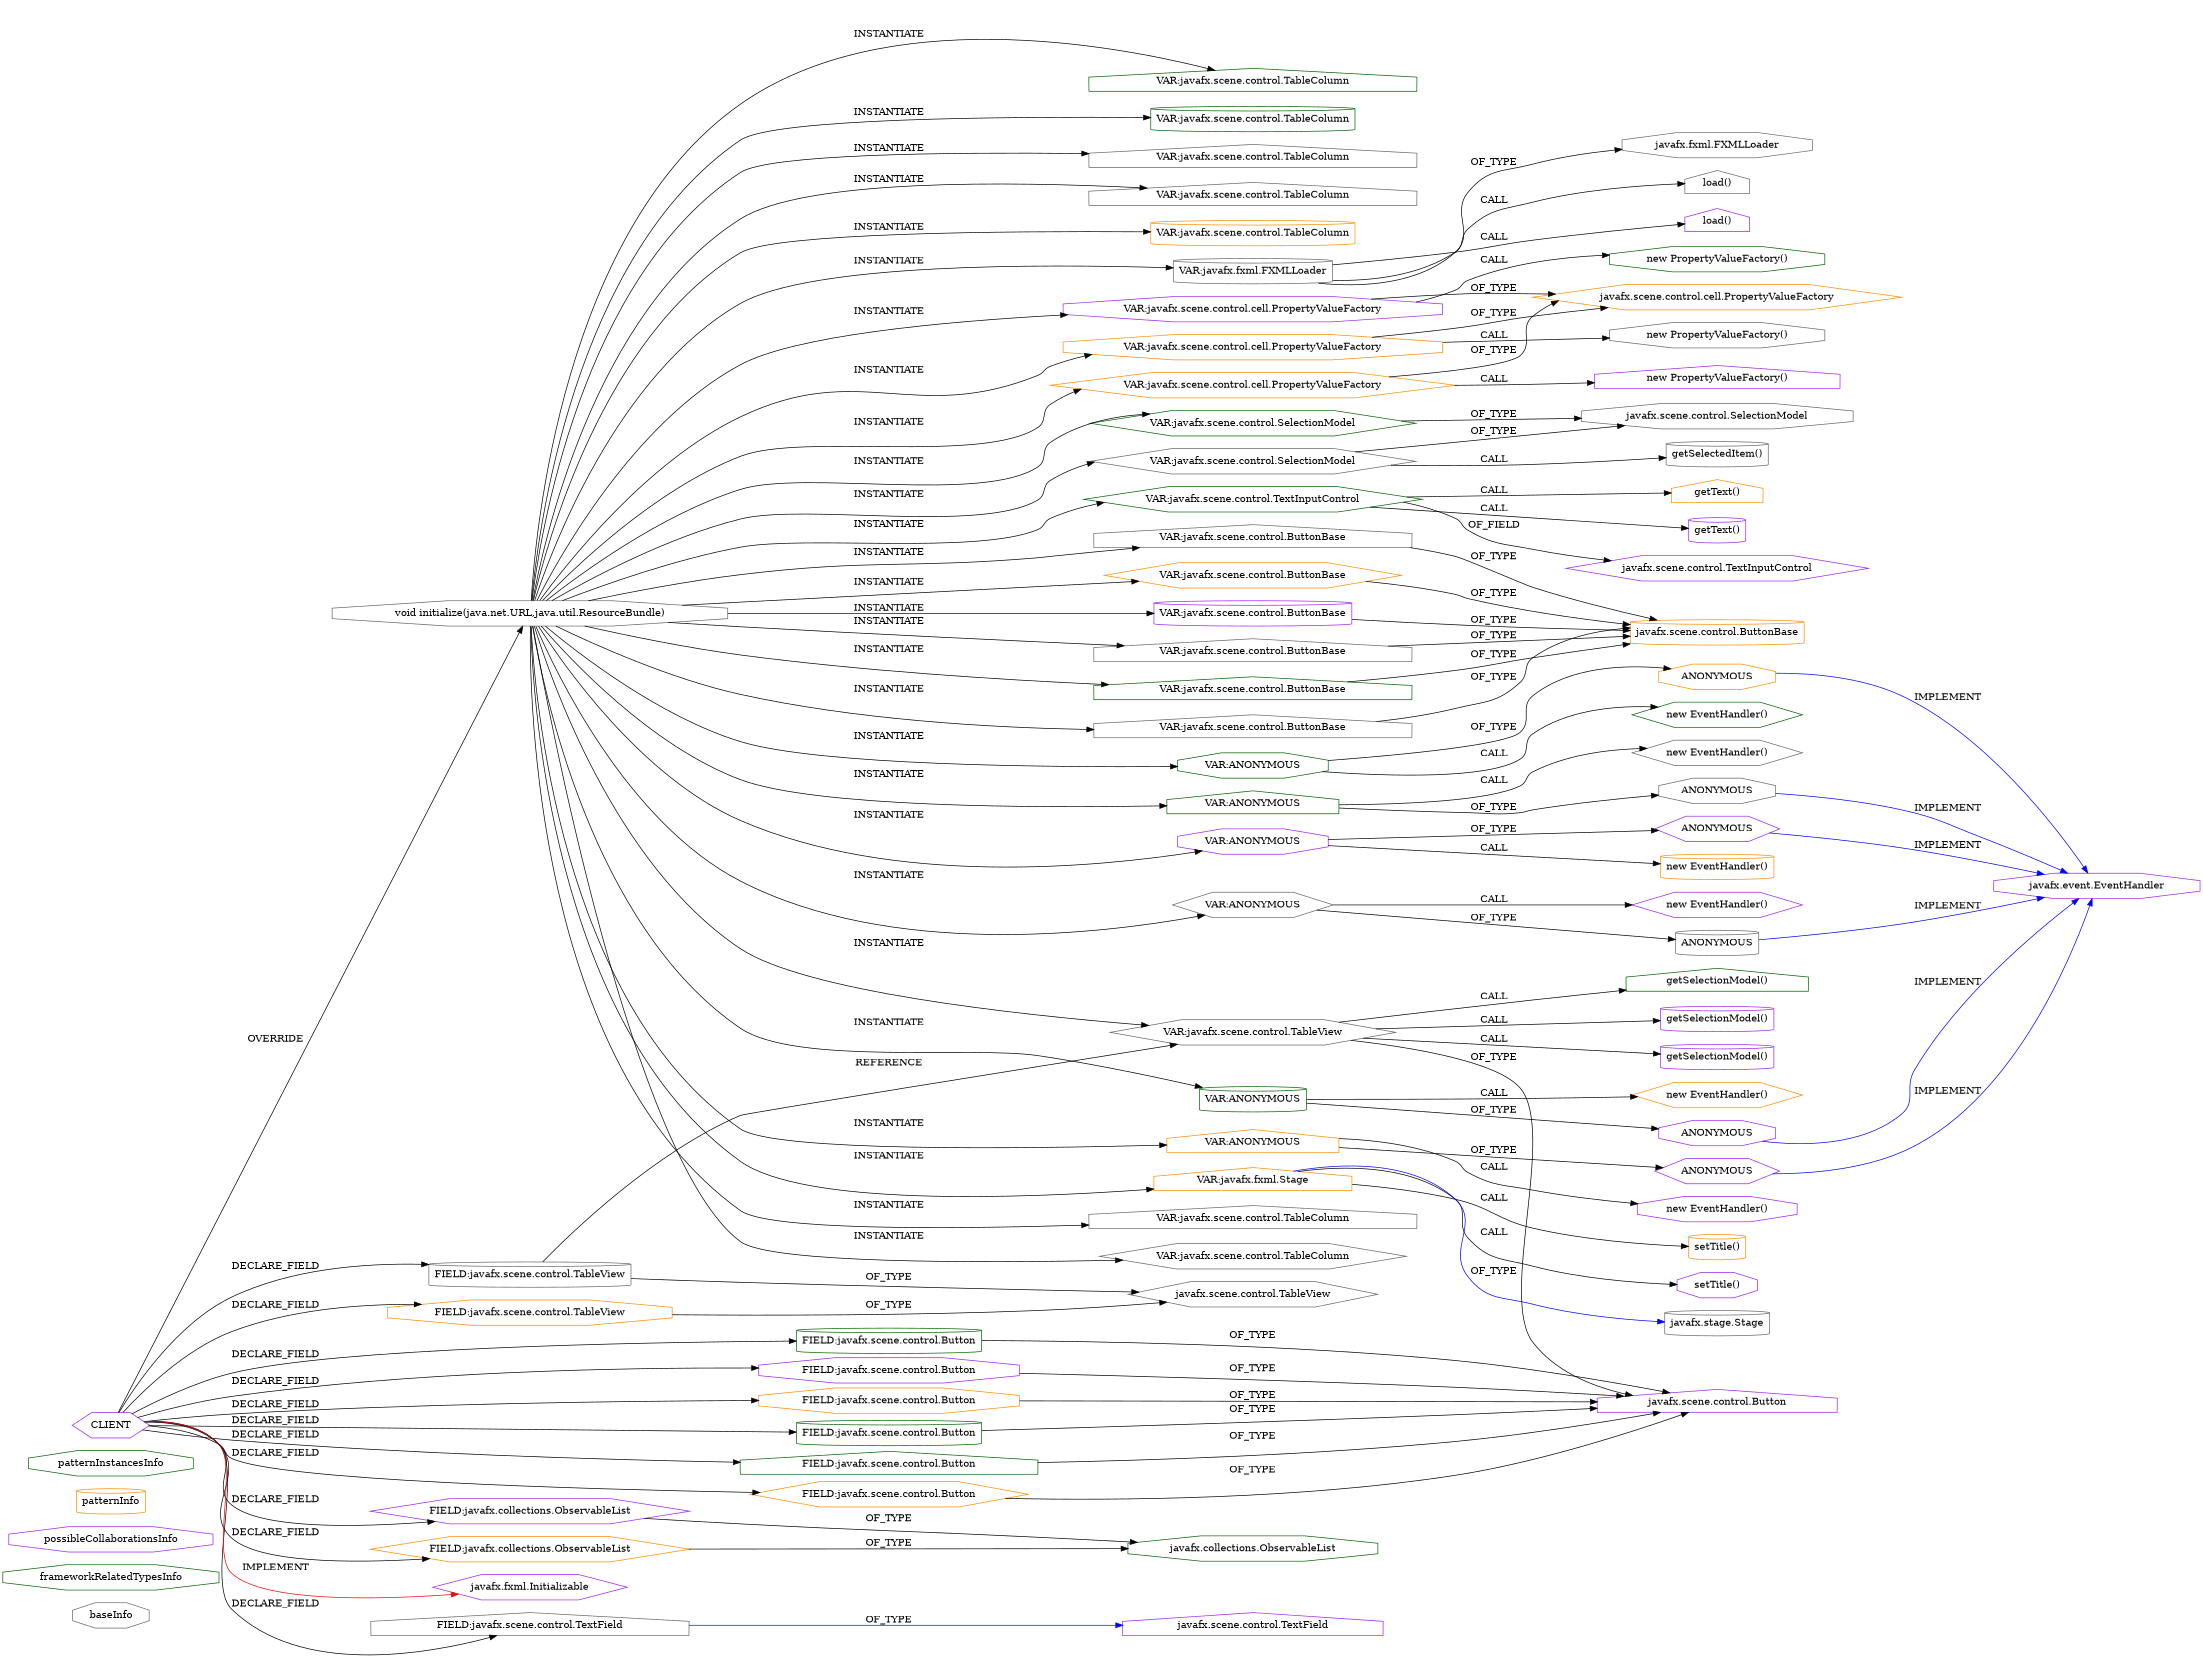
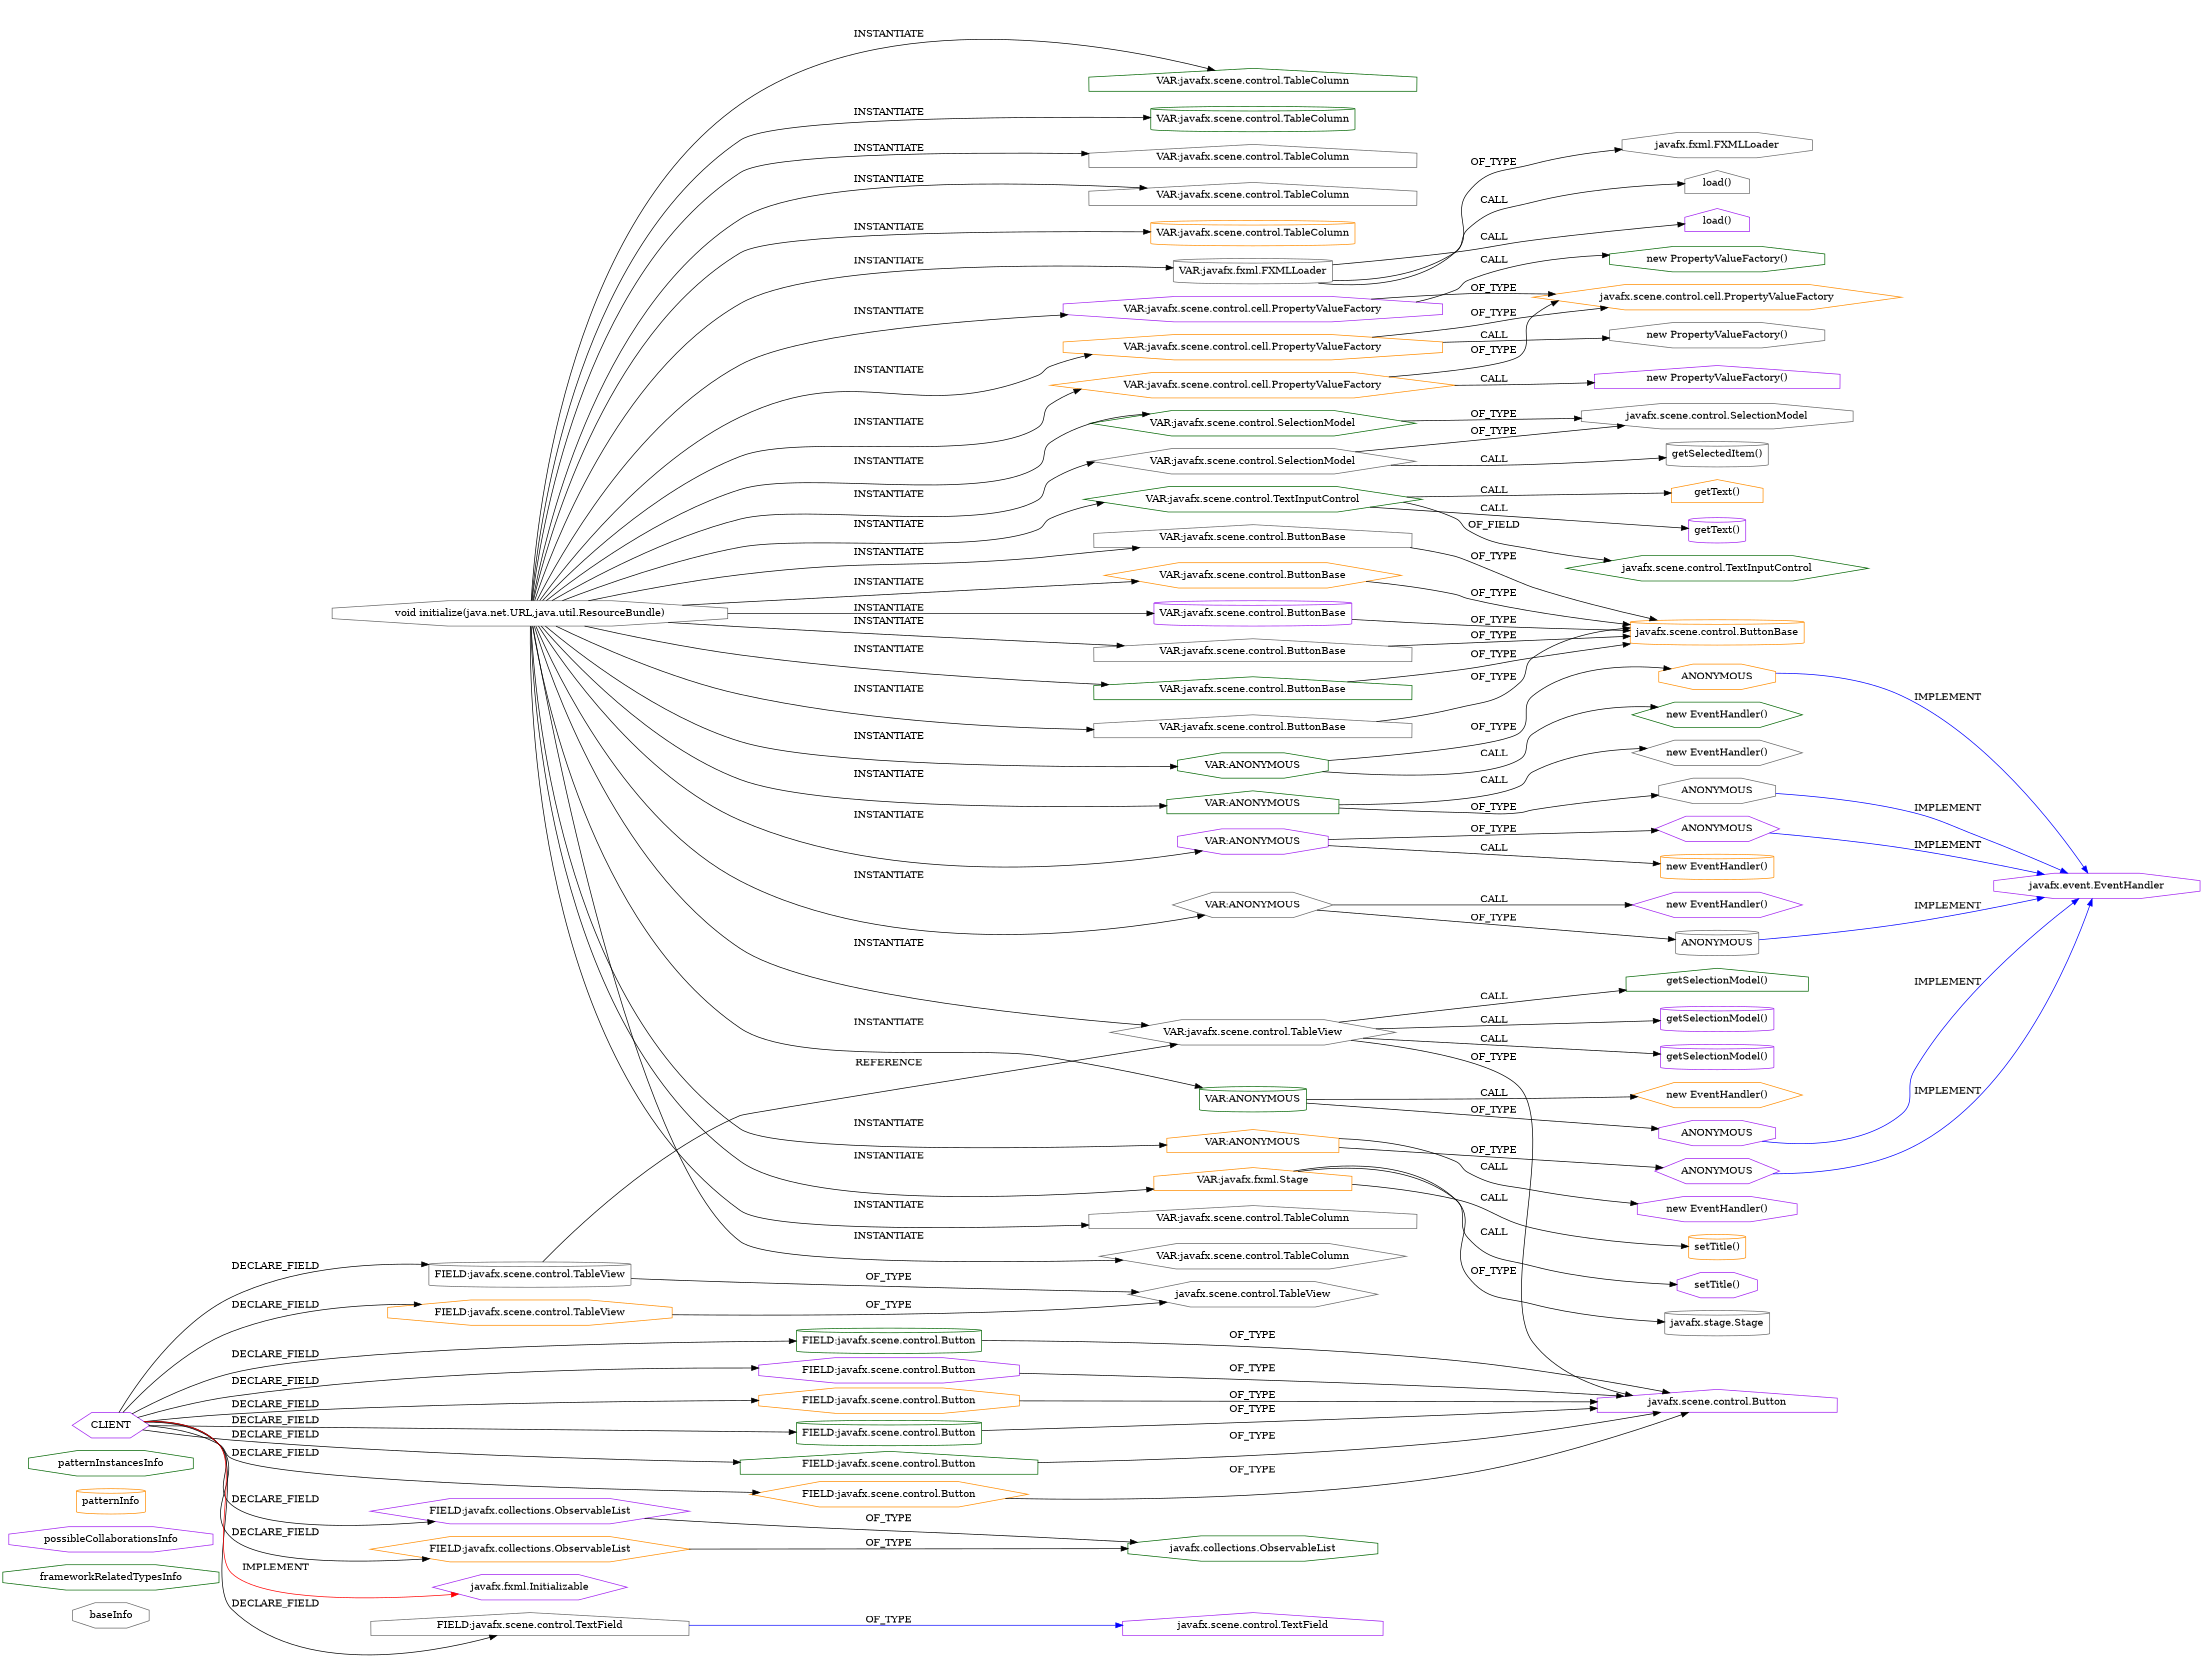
node "javafx.scene.control.TextInputControl": color purple -> darkgreen
edge "CLIENT" -> "void initialize(java.net.URL,java.util.ResourceBundle)": removed, label "OVERRIDE"
edge "VAR:javafx.fxml.Stage" -> "javafx.stage.Stage": color blue -> black
